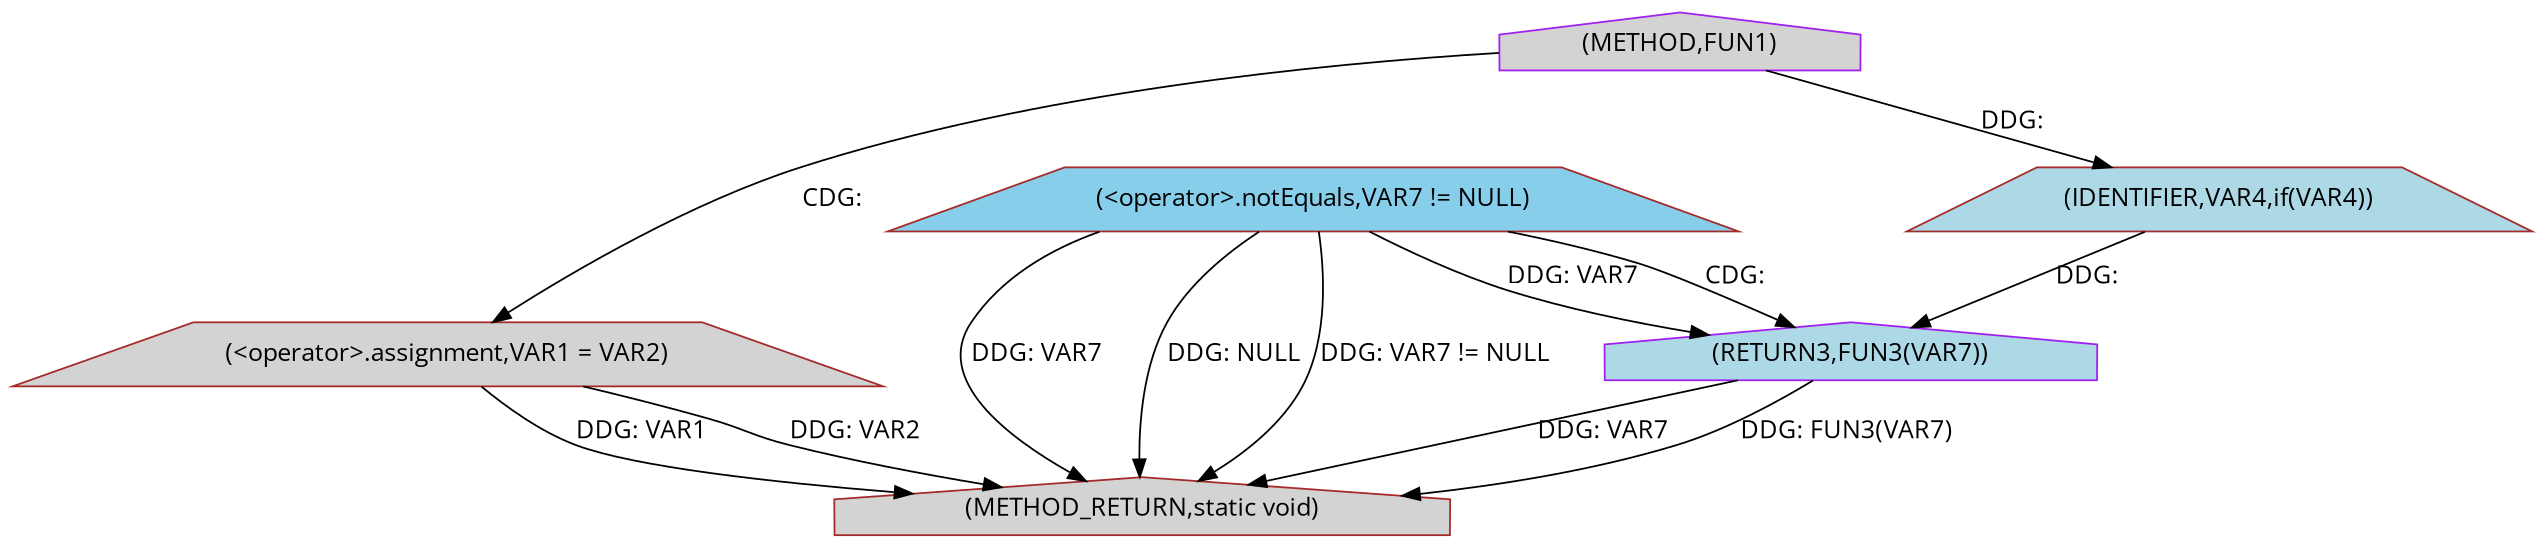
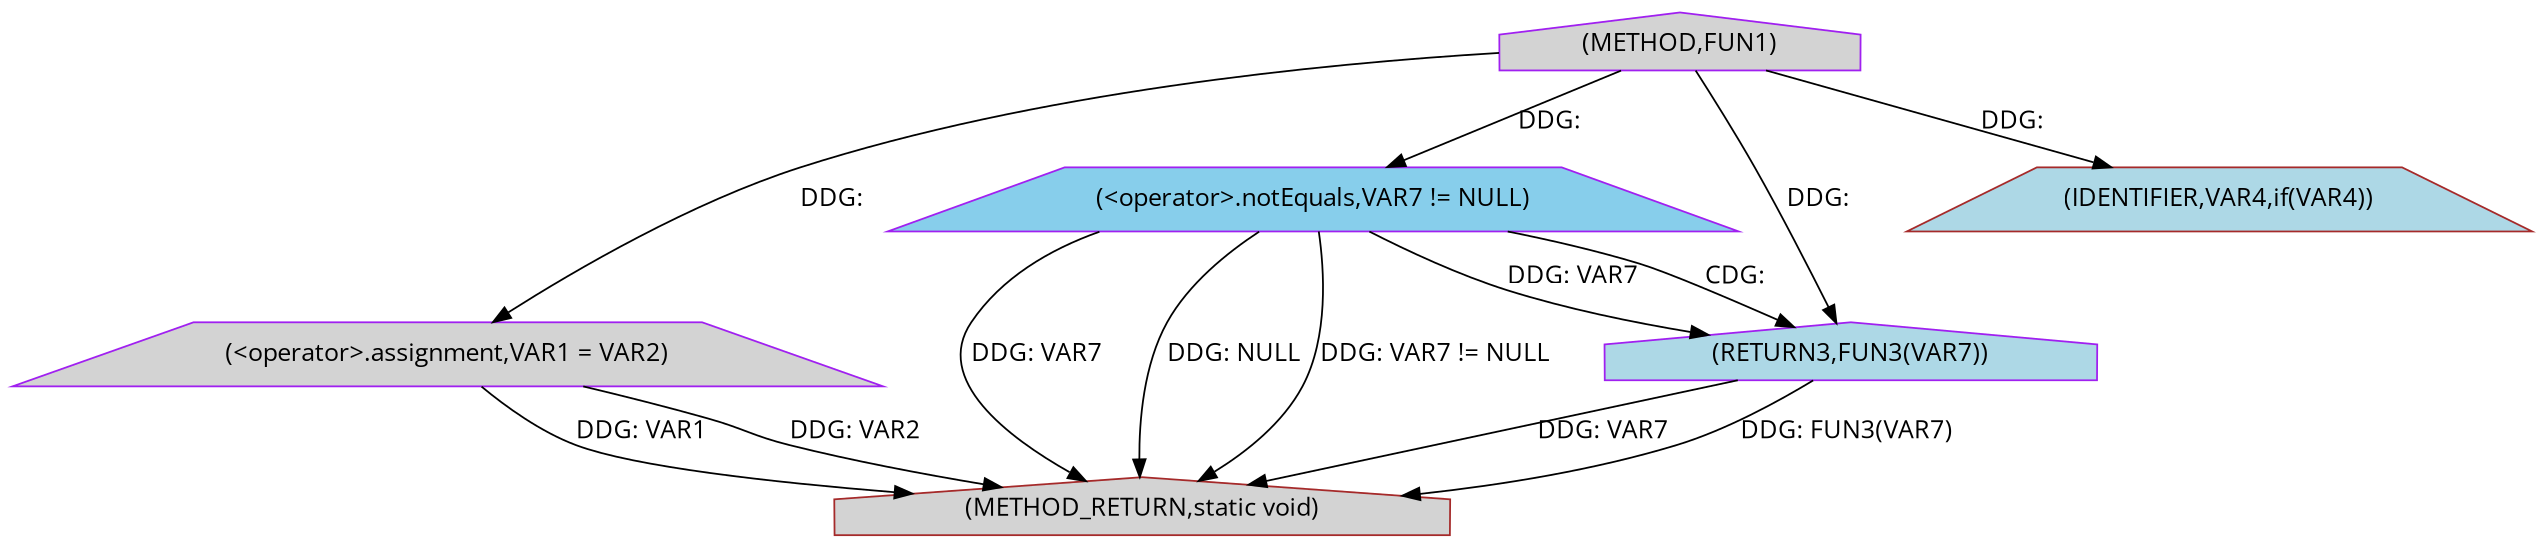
edge "(METHOD,FUN1)" -> "(<operator>.notEquals,VAR7 != NULL)": added, label "DDG:"
edge "(METHOD,FUN1)" -> "(<operator>.assignment,VAR1 = VAR2)": label "CDG: " -> "DDG: "
node "(<operator>.notEquals,VAR7 != NULL)": color brown -> purple
edge "(IDENTIFIER,VAR4,if(VAR4))" -> "(RETURN3,FUN3(VAR7))": now "(METHOD,FUN1)" -> "(RETURN3,FUN3(VAR7))"
node "(<operator>.assignment,VAR1 = VAR2)": color brown -> purple
